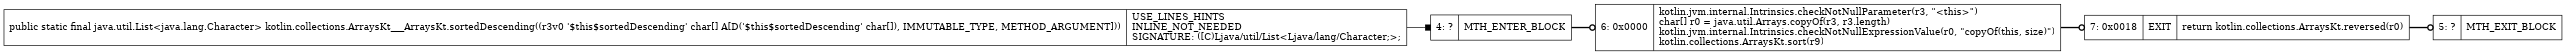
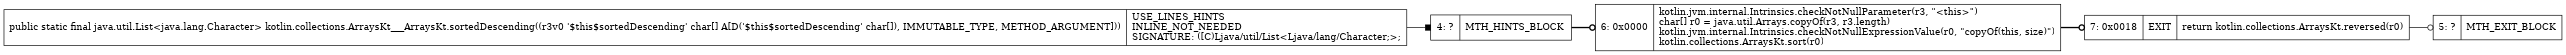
node "4: ?": text "MTH_ENTER_BLOCK" -> "MTH_HINTS_BLOCK"
edge "7: 0x0018" -> "5: ?": style bold -> solid
node "6: 0x0000": text "kotlin.collections.ArraysKt.sort(r9)" -> "kotlin.collections.ArraysKt.sort(r0)"
